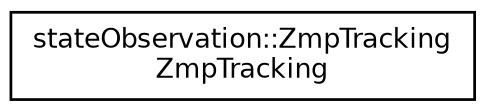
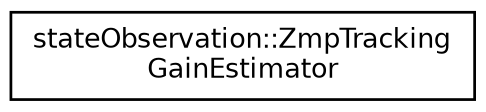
node "stateObservation::ZmpTracking ZmpTracking": label "stateObservation::ZmpTracking ZmpTracking" -> "stateObservation::ZmpTracking GainEstimator"
